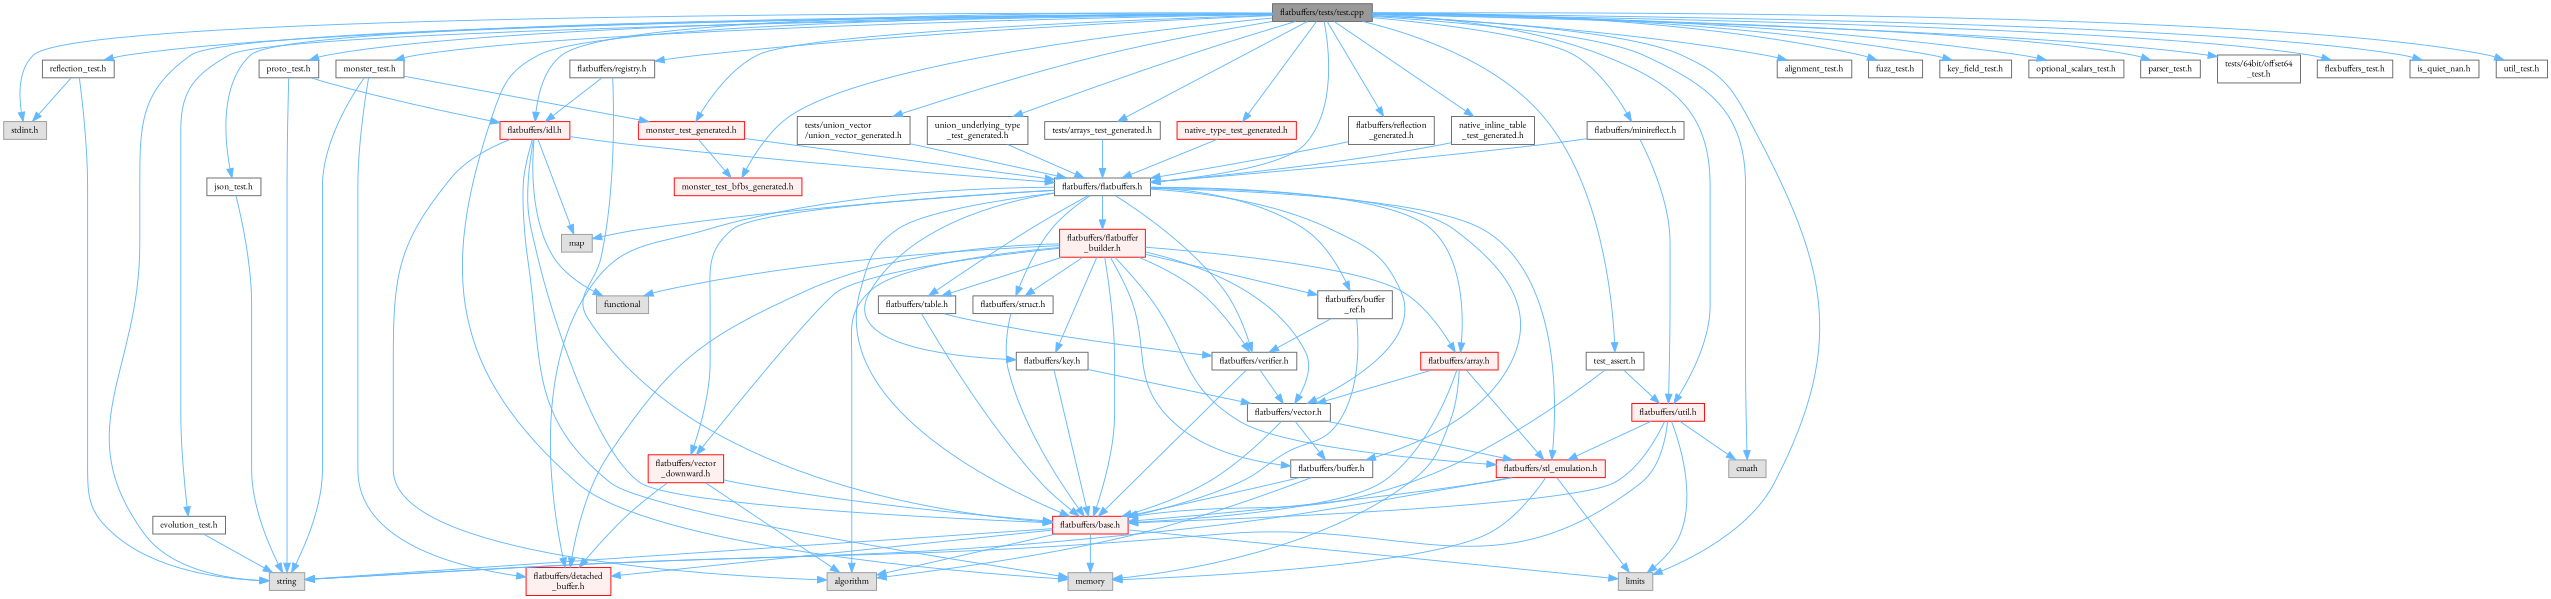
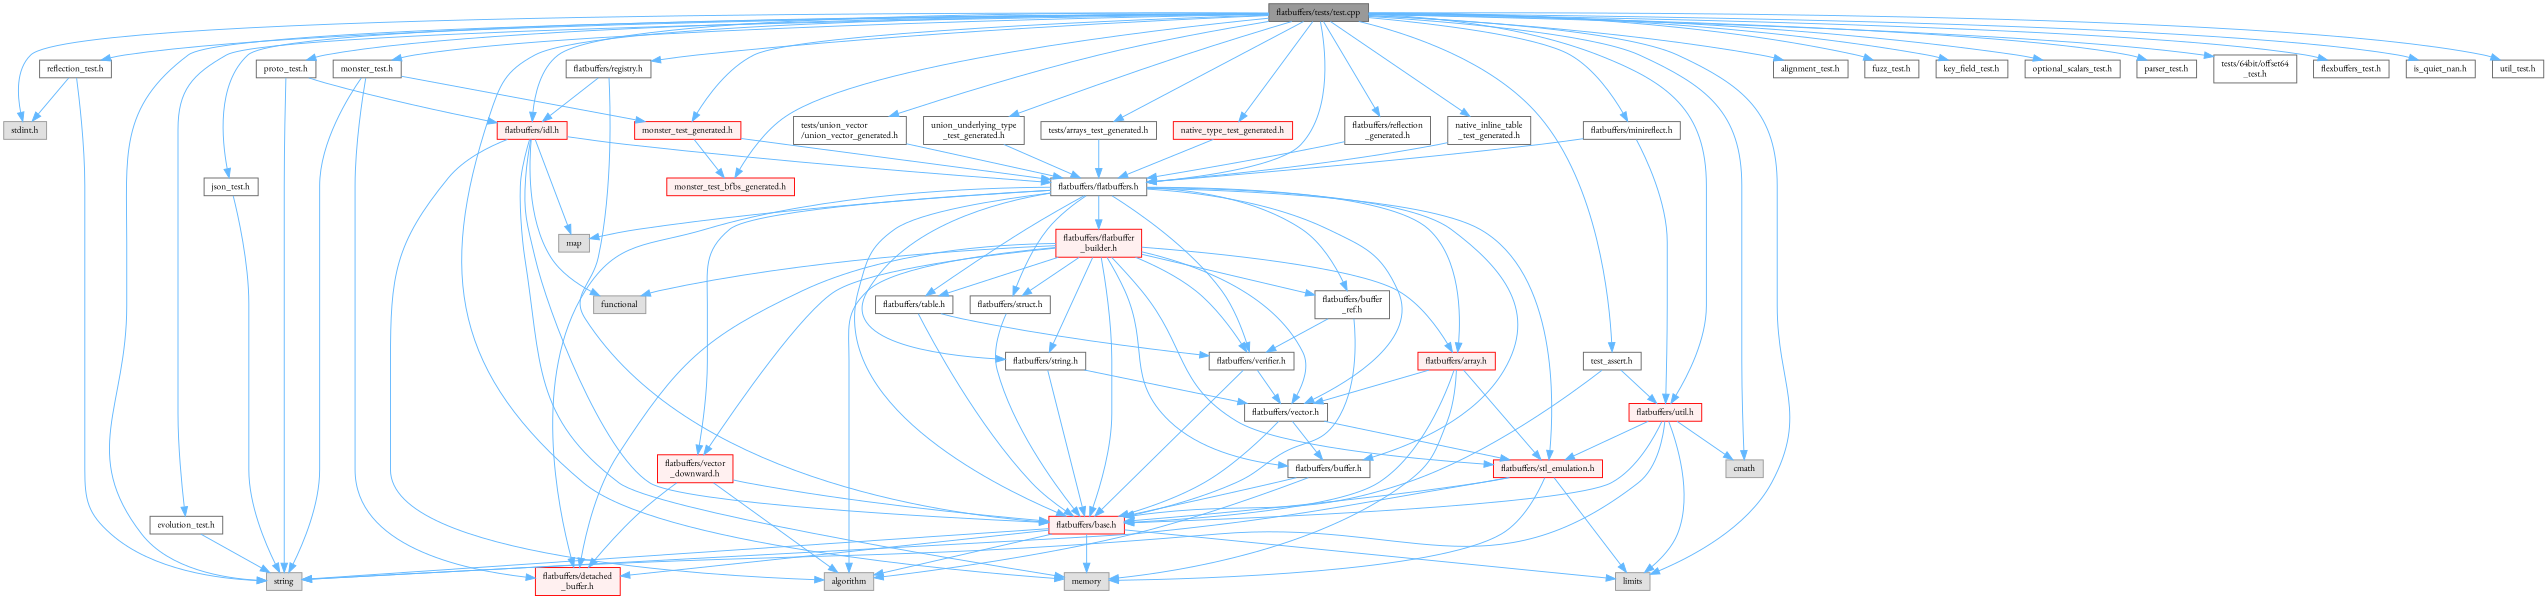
node "flatbuffers/key.h": label "flatbuffers/key.h" -> "flatbuffers/string.h"
